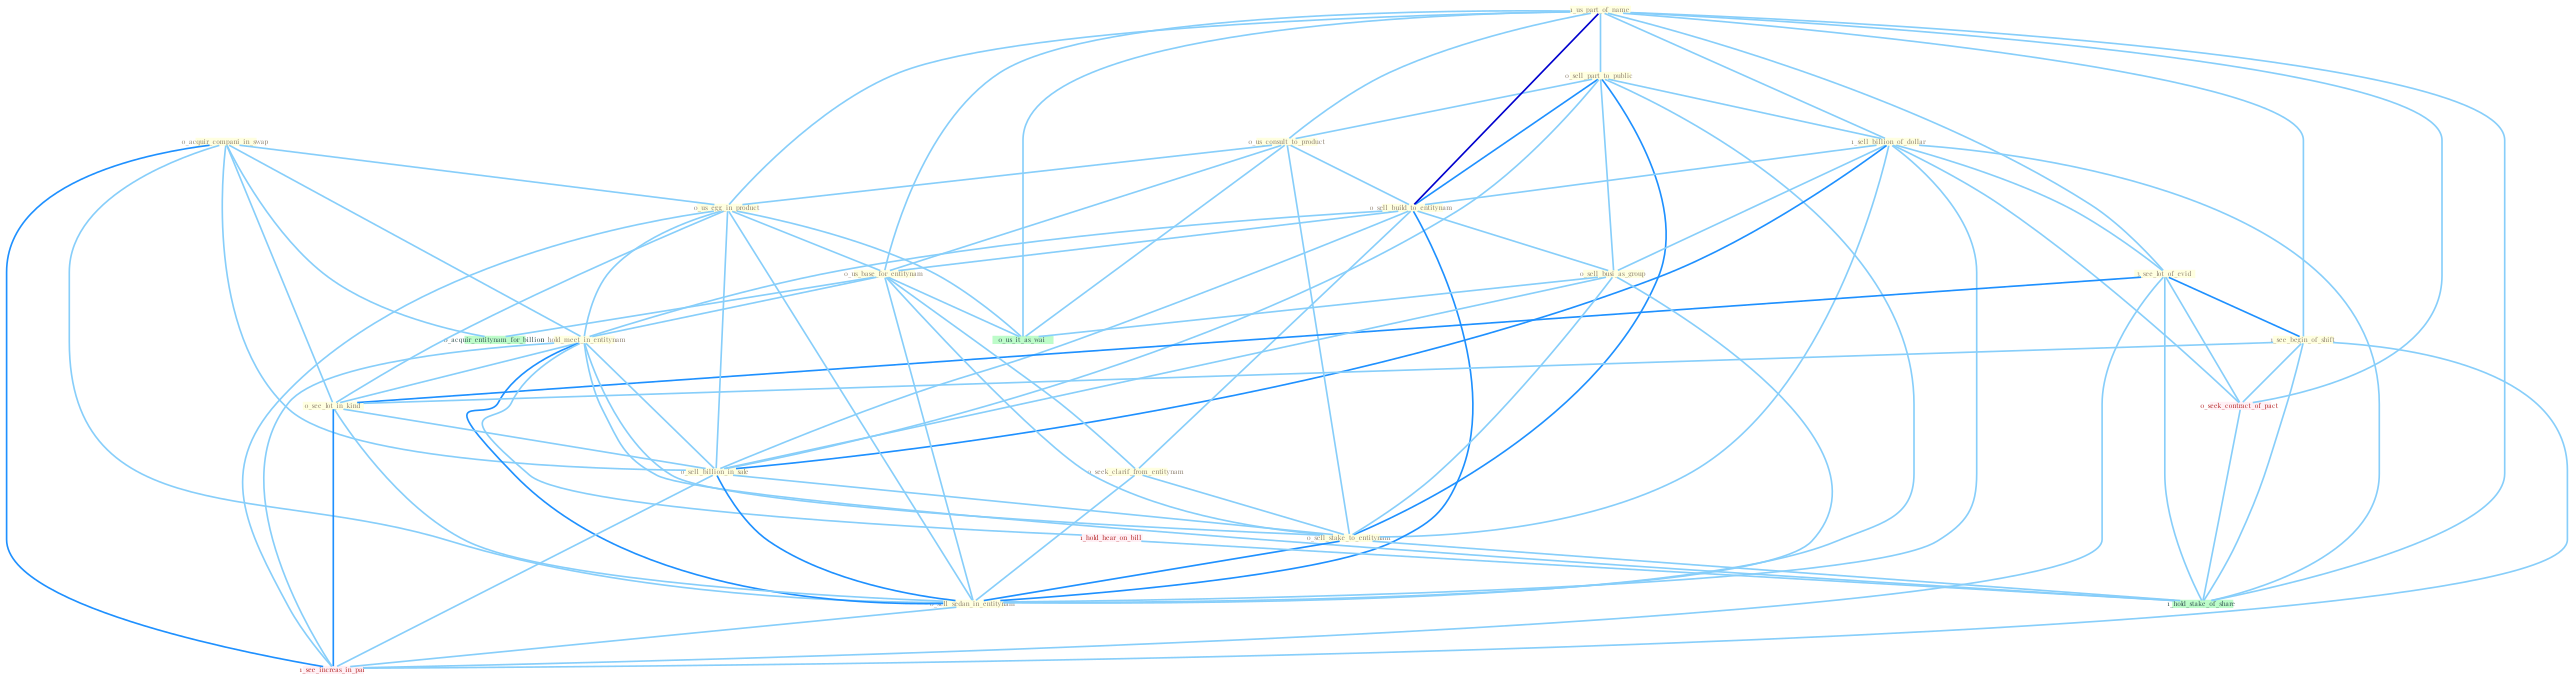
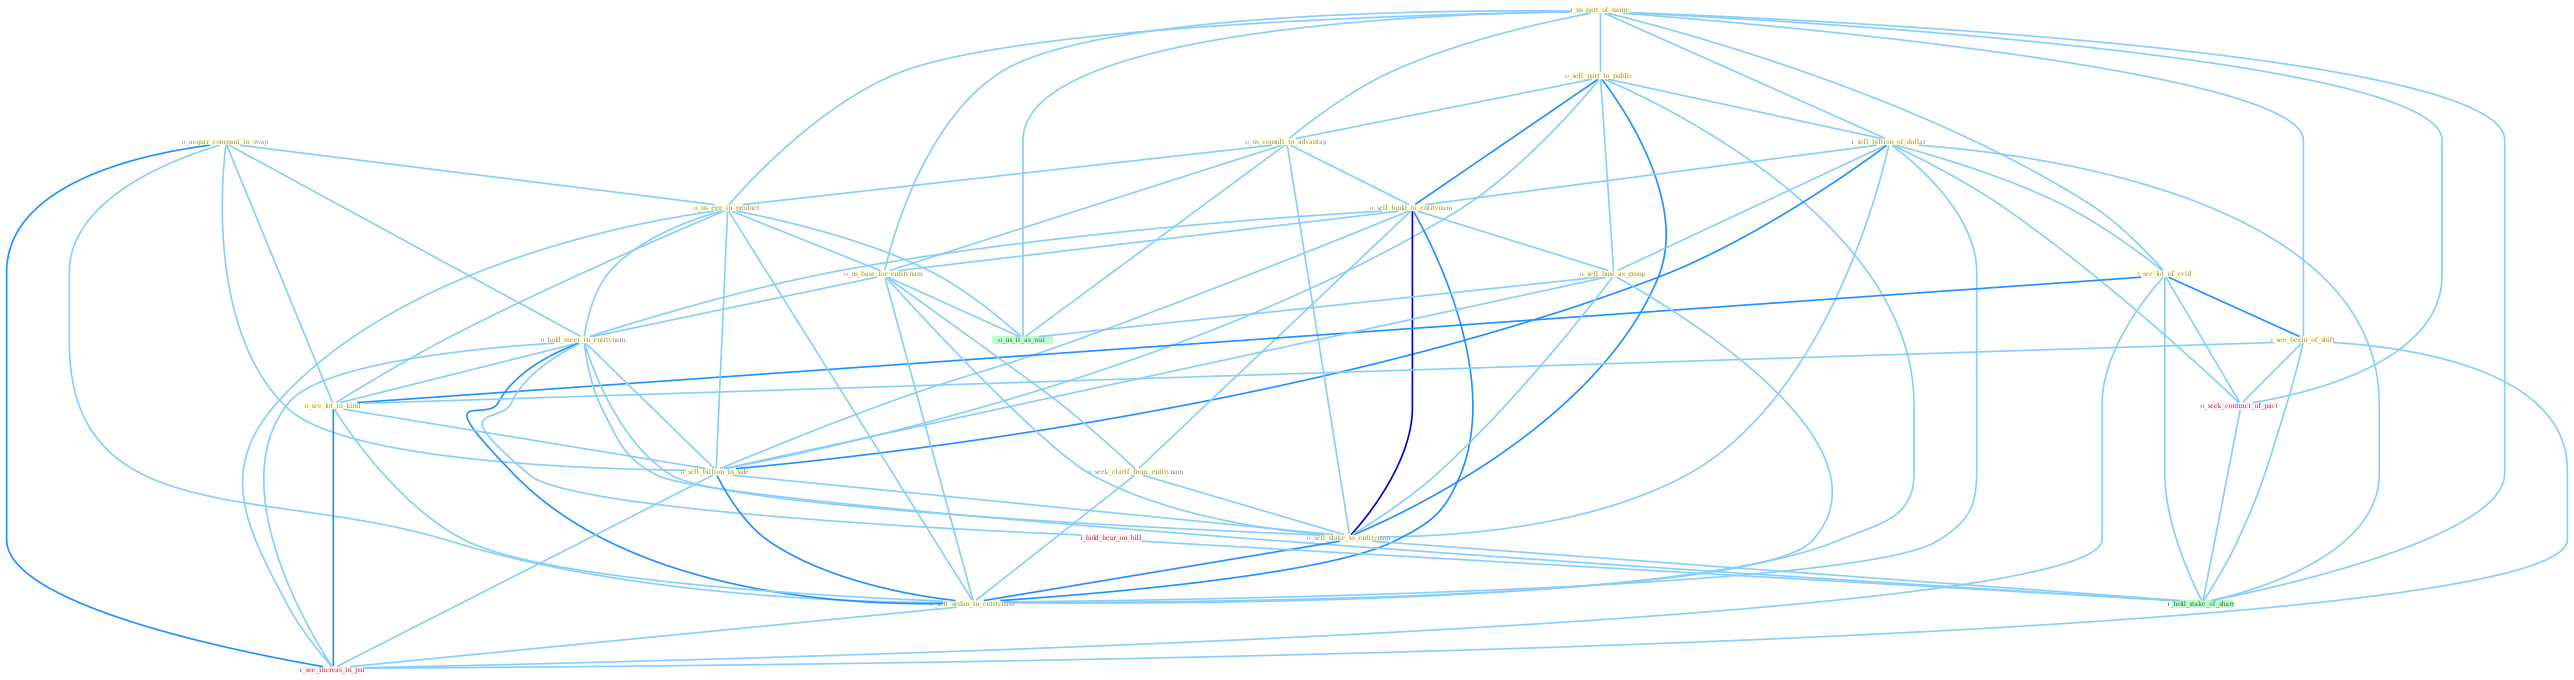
edge "1_us_part_of_name" -- "0_sell_build_to_entitynam": now "0_sell_stake_to_entitynam" -- "0_sell_build_to_entitynam"
node "0_us_consult_to_product": label "0_us_consult_to_product" -> "0_us_consult_to_advantag"
node "0_acquir_entitynam_for_billion": removed
